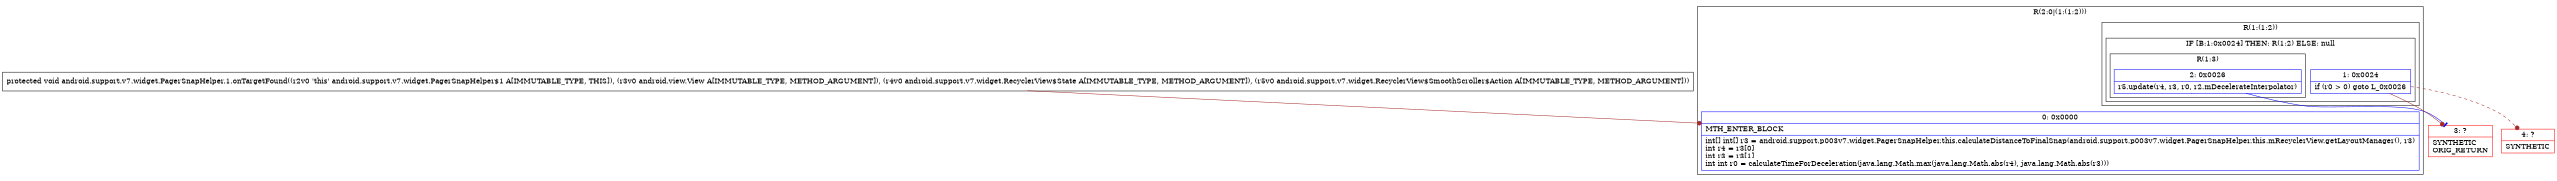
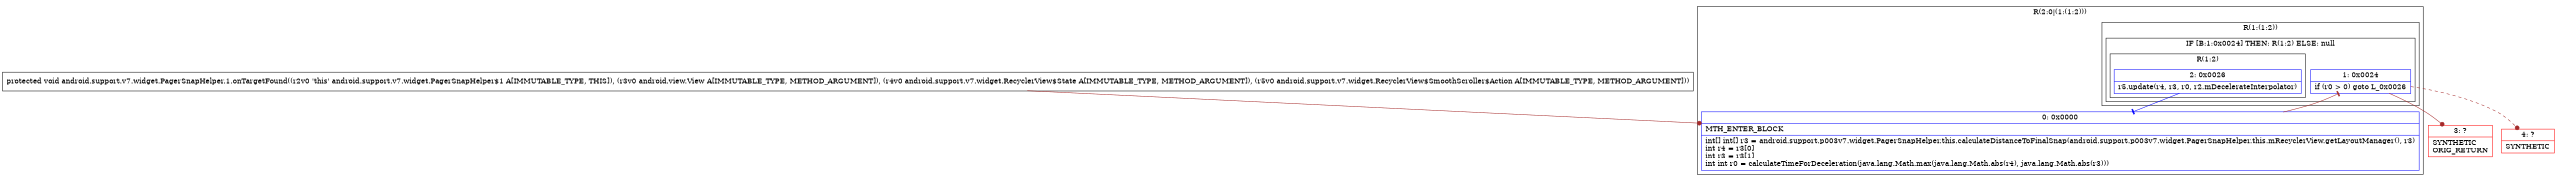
cluster "R(1:3)": label "R(1:3)" -> "R(1:2)"
edge "0: 0x0000" -> "1: 0x0024": added
edge "2: 0x0026" -> "3: ?": now "2: 0x0026" -> "0: 0x0000"
